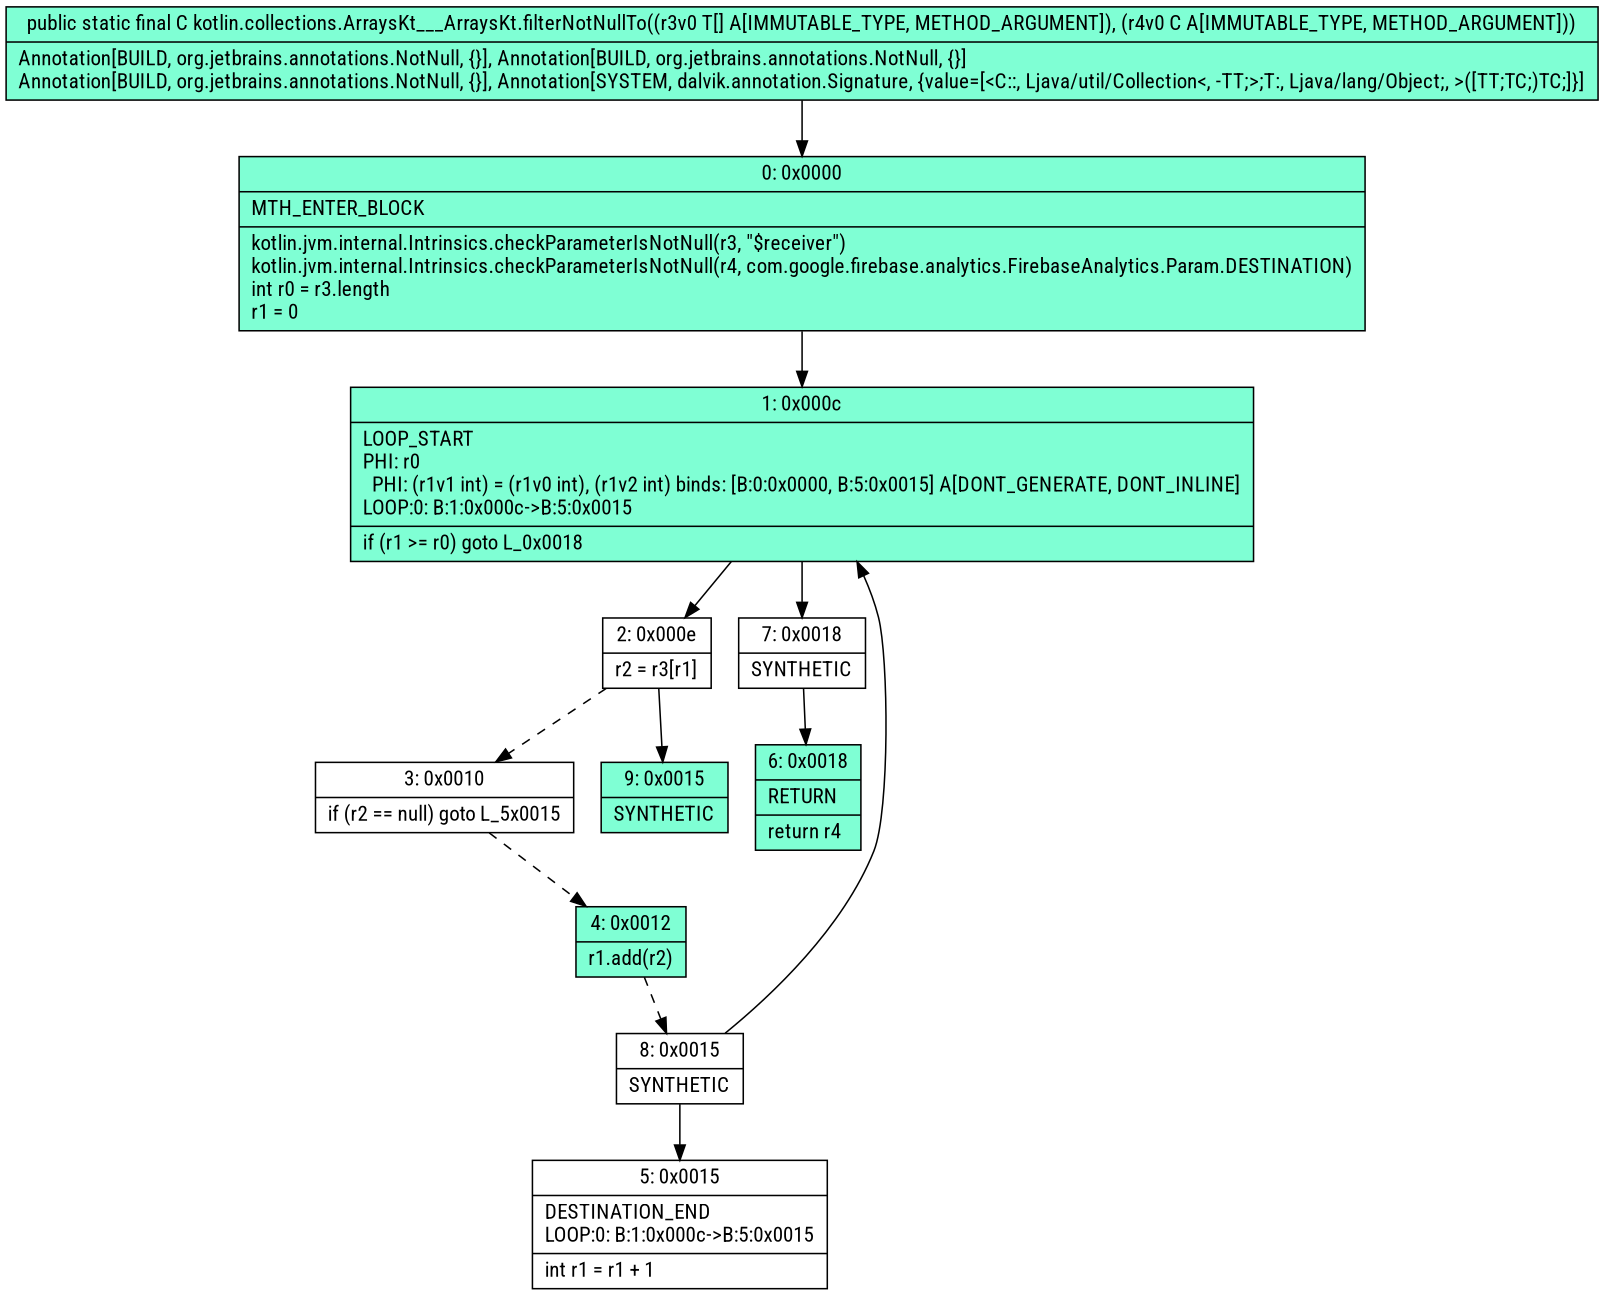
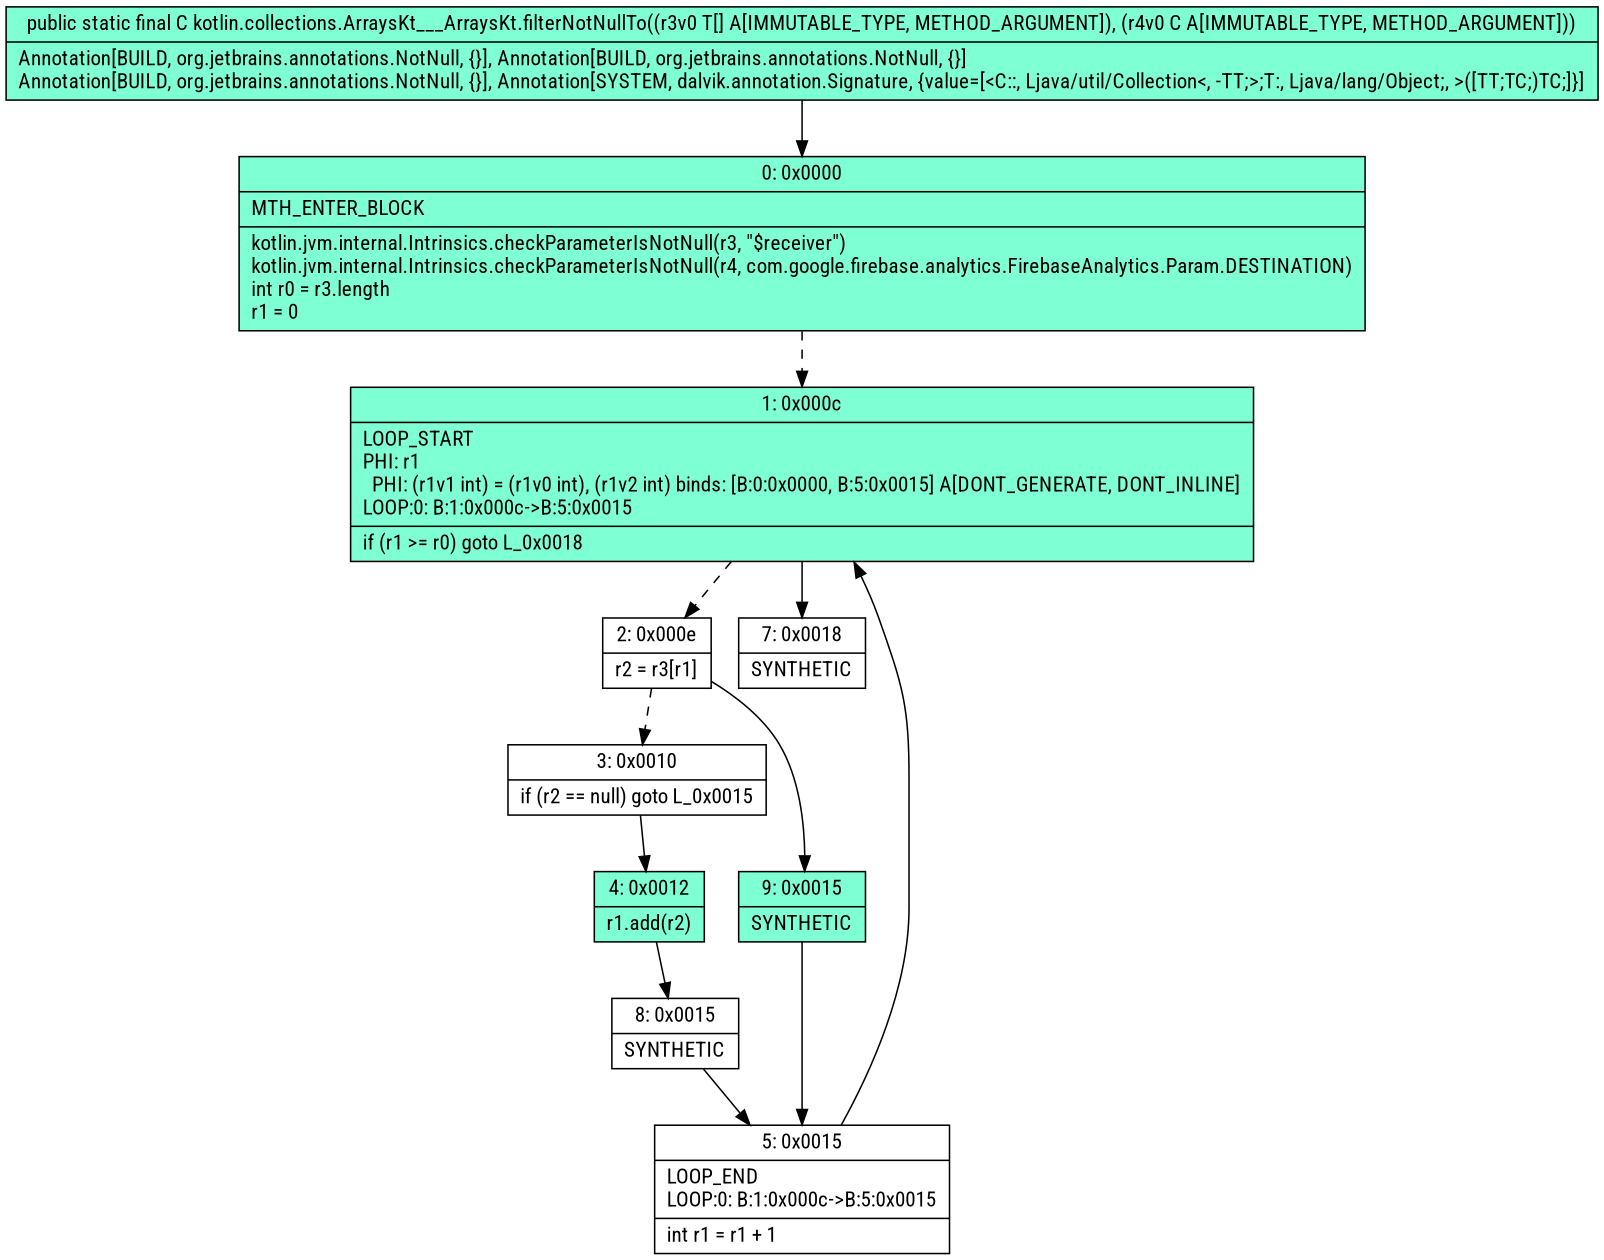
edge "0: 0x0000" -> "1: 0x000c": style solid -> dashed
node "1: 0x000c": text "PHI: r0" -> "PHI: r1"
edge "1: 0x000c" -> "2: 0x000e": style solid -> dashed
node "6: 0x0018": removed
node "3: 0x0010": text "if (r2 == null) goto L_5x0015" -> "if (r2 == null) goto L_0x0015"
edge "8: 0x0015" -> "1: 0x000c": now "5: 0x0015" -> "1: 0x000c"
edge "3: 0x0010" -> "4: 0x0012": style dashed -> solid
edge "4: 0x0012" -> "8: 0x0015": style dashed -> solid
edge "9: 0x0015" -> "5: 0x0015": added
node "5: 0x0015": text "DESTINATION_END" -> "LOOP_END"
